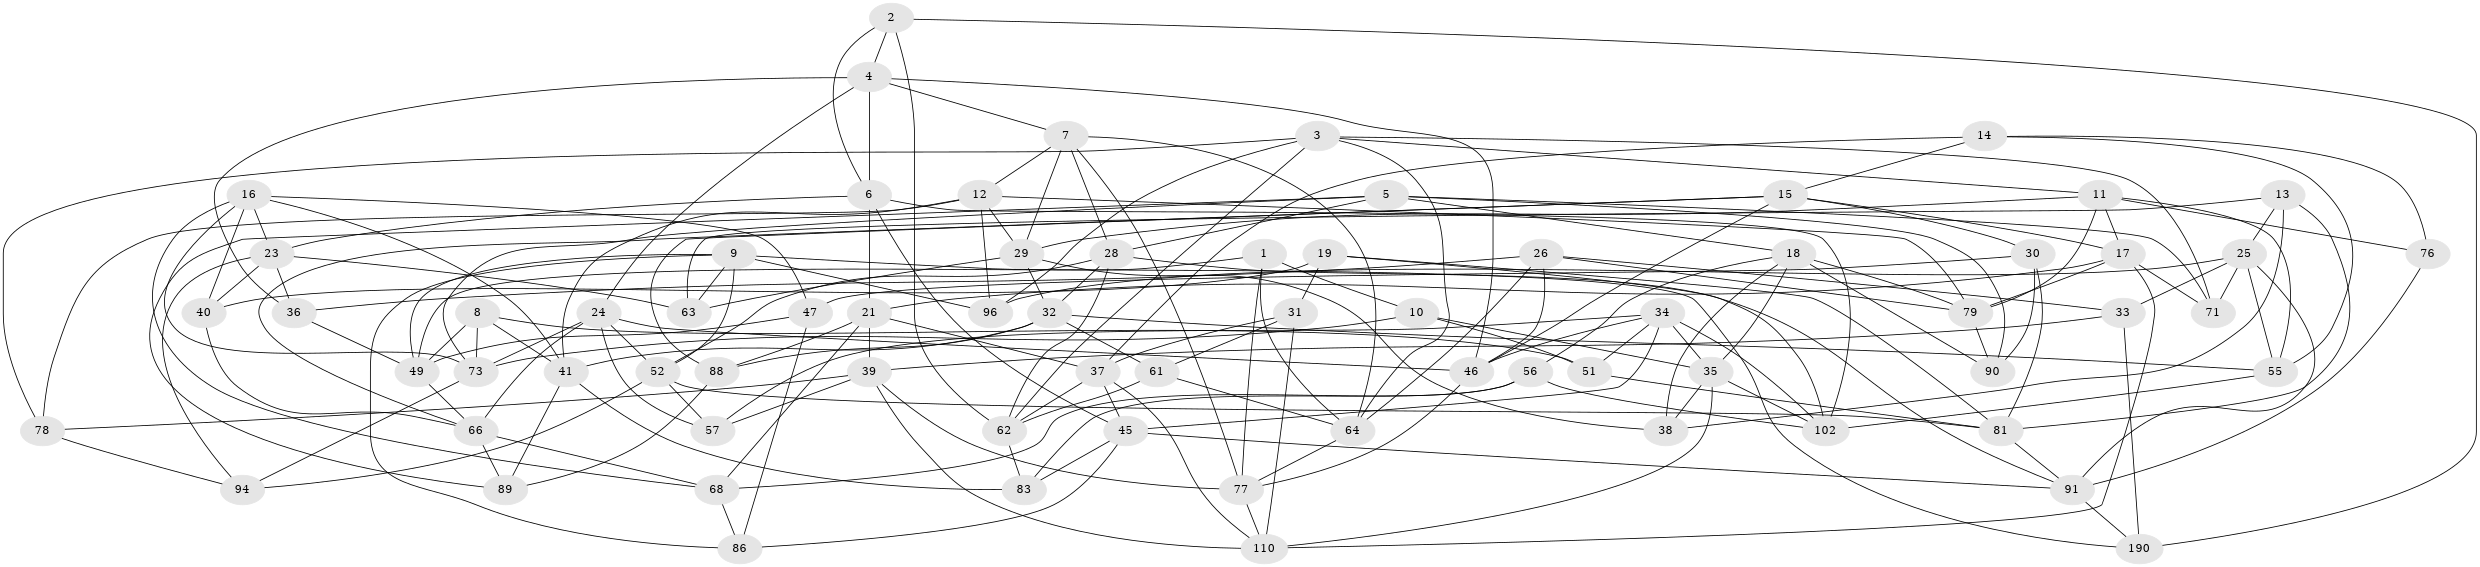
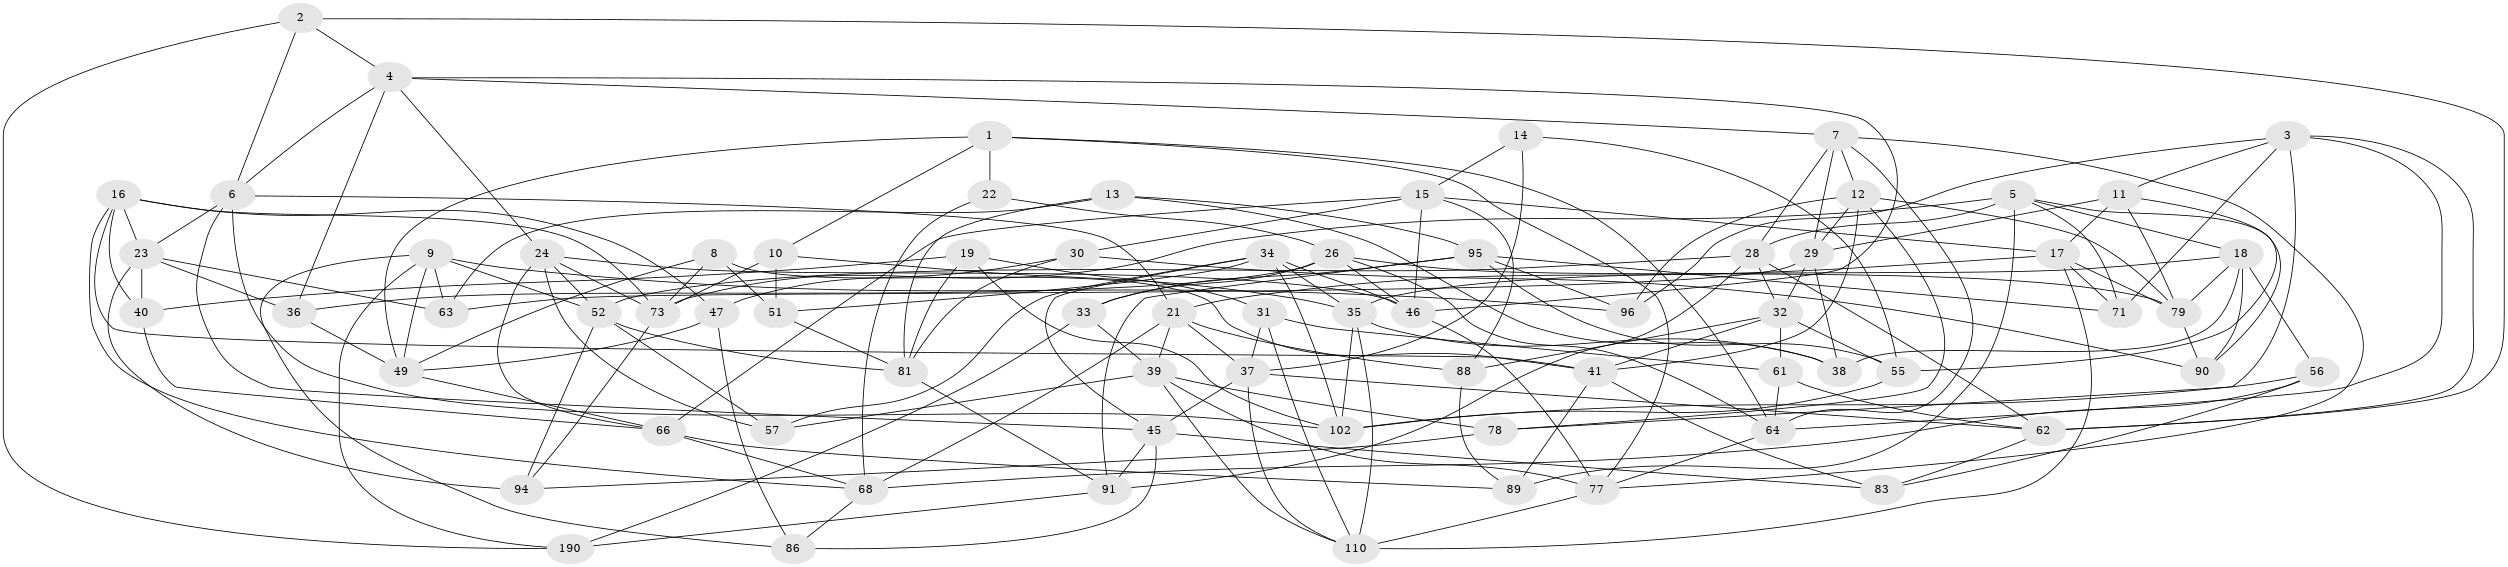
node "22": added
node "25": label "25" -> "95"
node "76": removed
